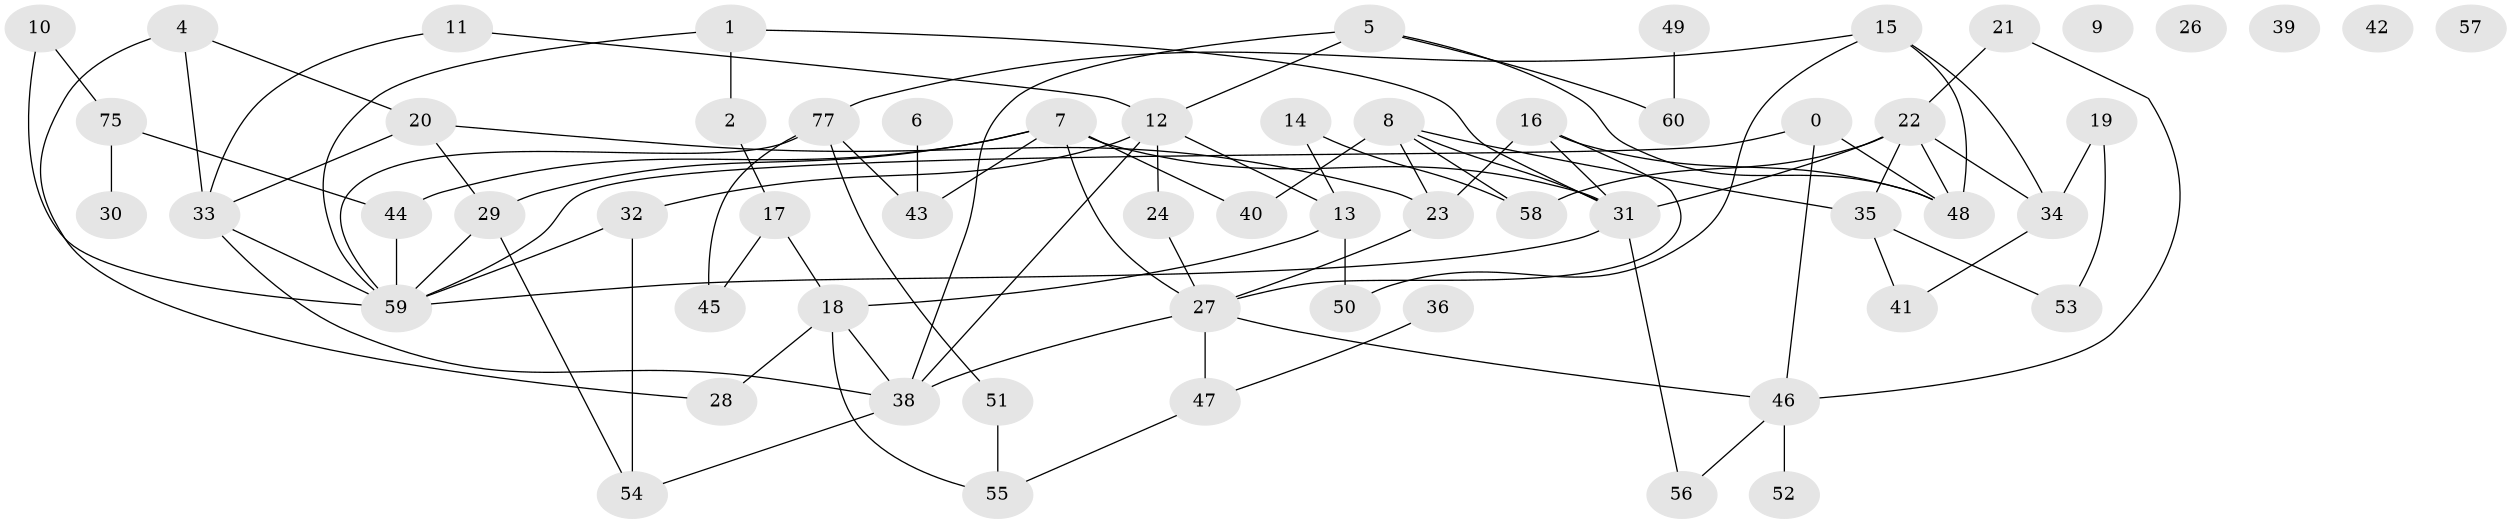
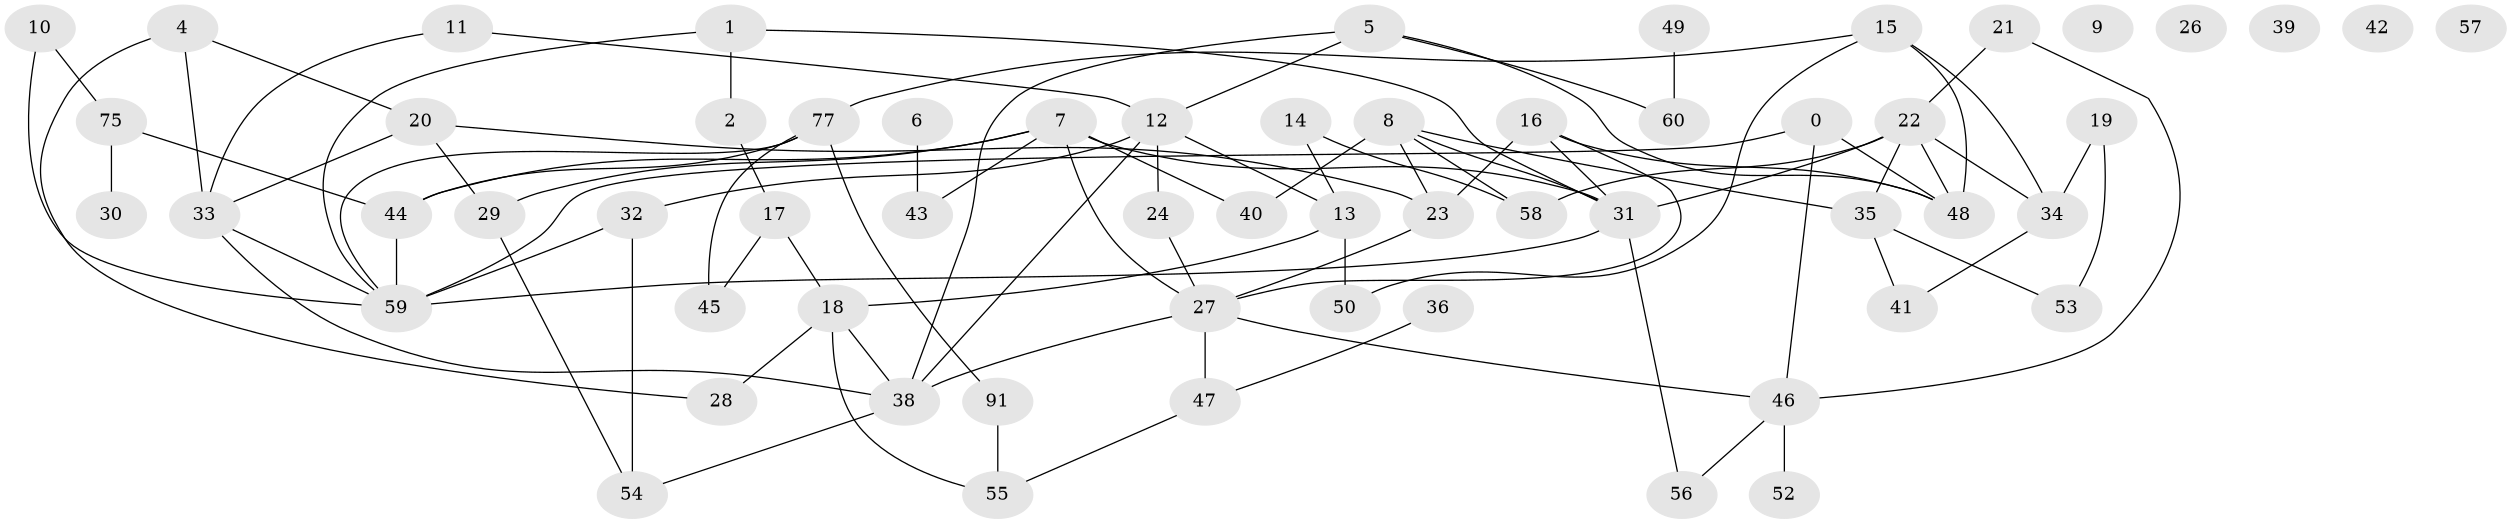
edge "77" -- "43": now "77" -- "44"
edge "29" -- "59": removed
node "51": label "51" -> "91"
